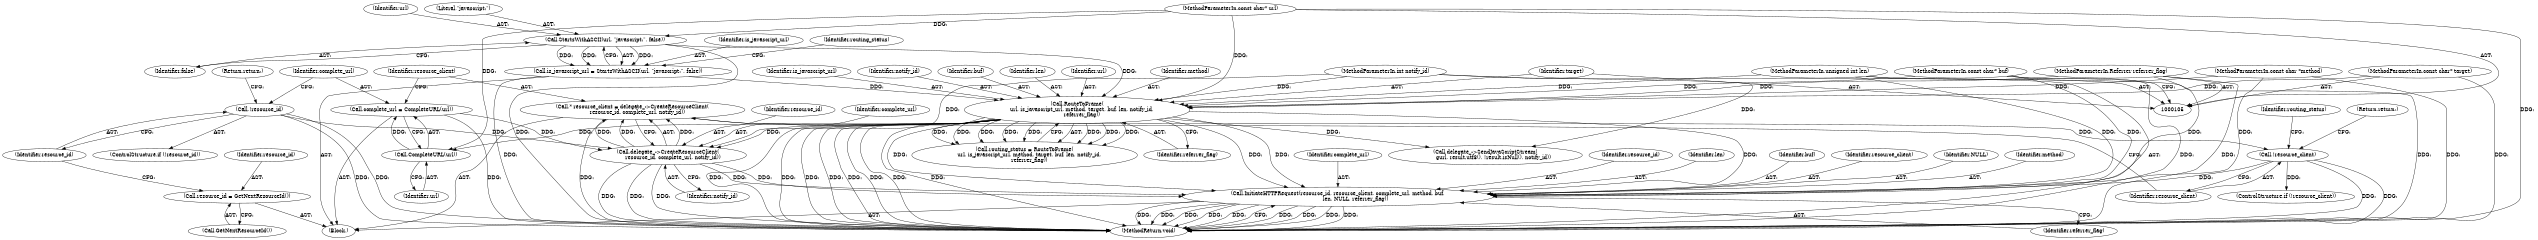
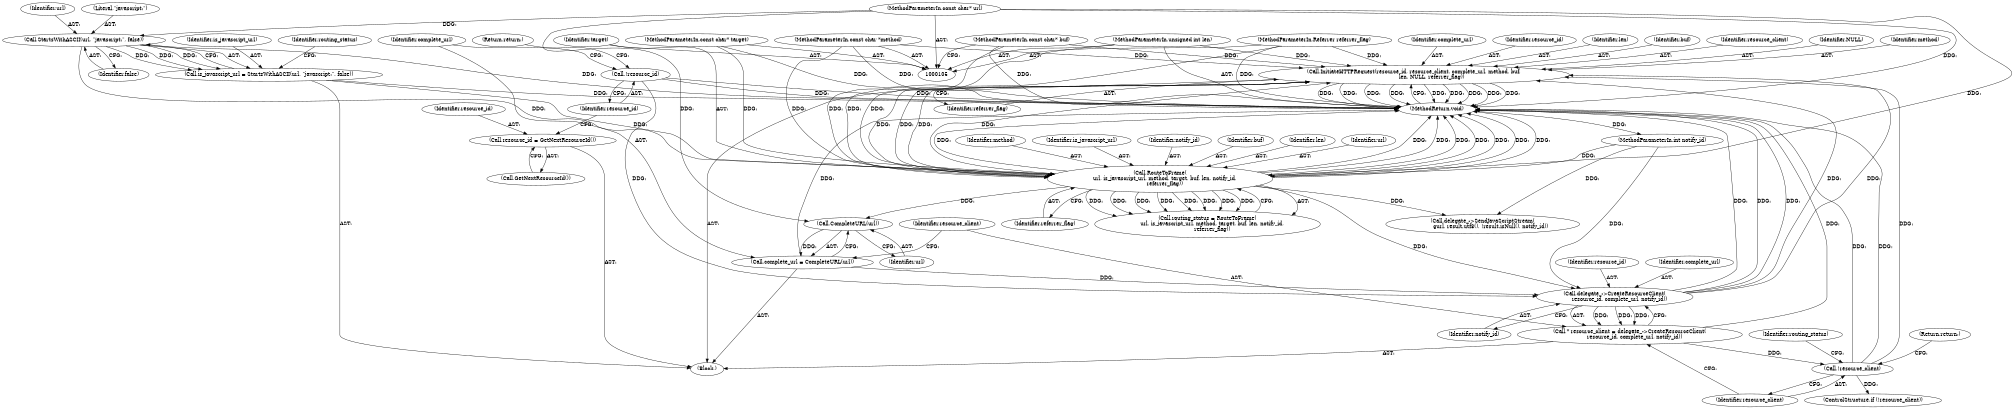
edge "(MethodParameterIn,const char *method)" -> "1000105": added, label "AST:"
node "(ControlStructure,if (!resource_id))": removed
edge "(MethodParameterIn,int notify_id)" -> "(MethodReturn,void)": reversed
edge "(Call,GetNextResourceId())" -> "(Call,resource_id = GetNextResourceId())": label "AST: " -> "CFG: "
edge "(Call,resource_id = GetNextResourceId())" -> "(Call,GetNextResourceId())": label "CFG: " -> "AST: "
